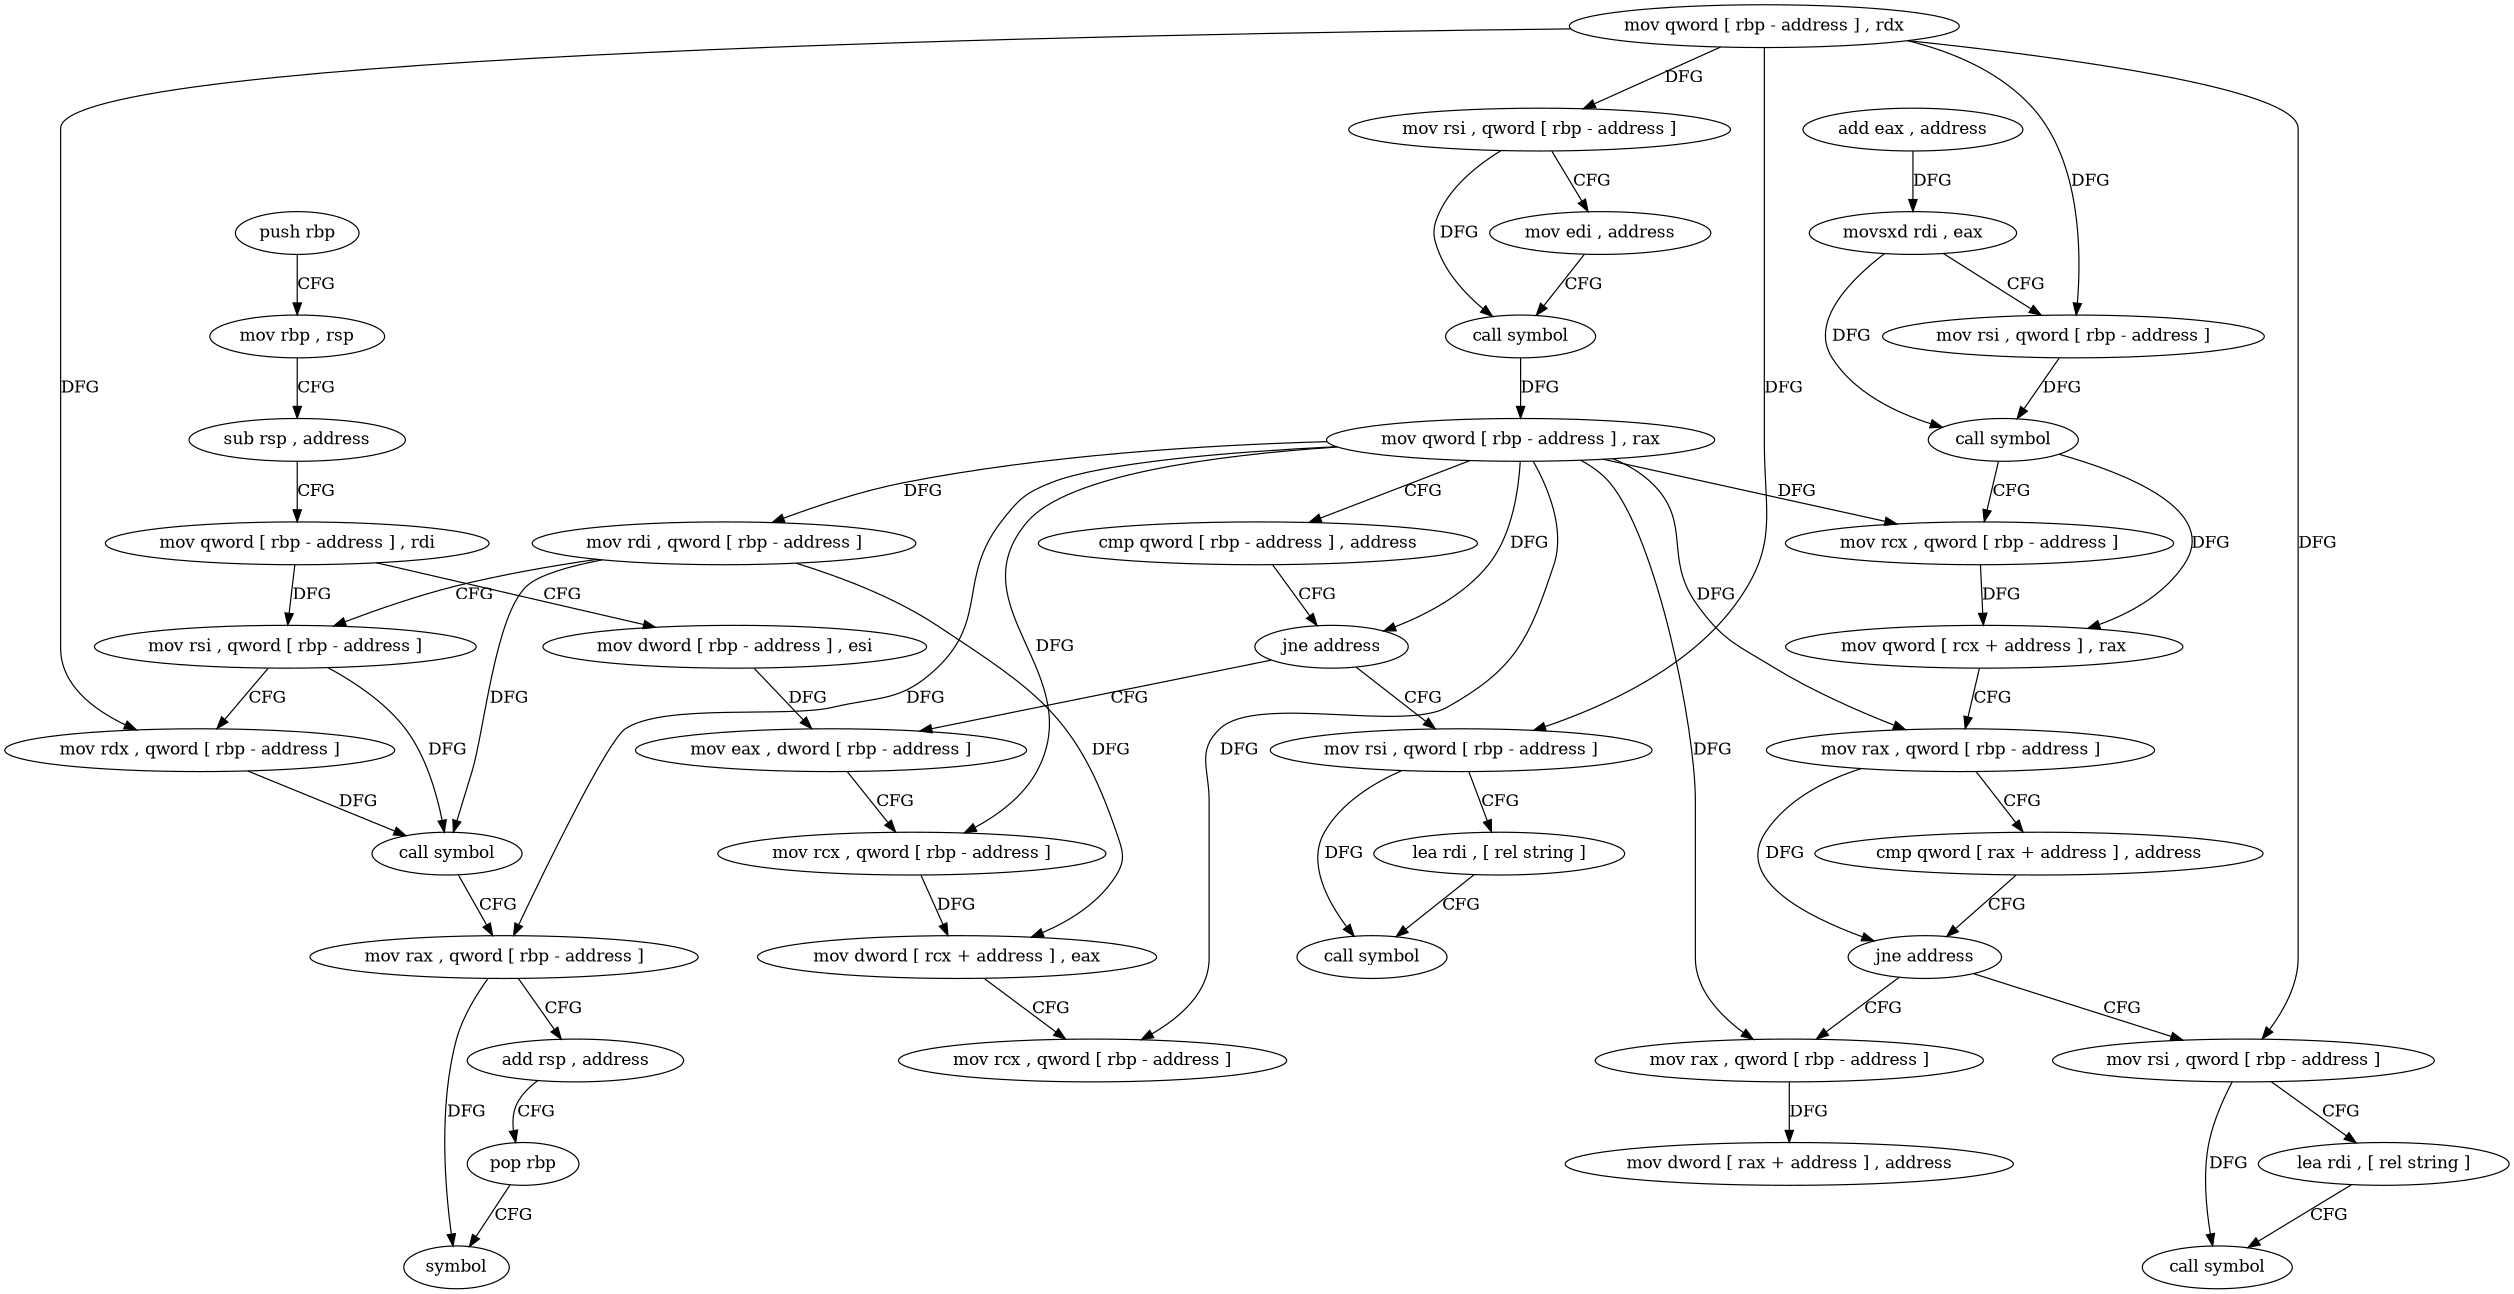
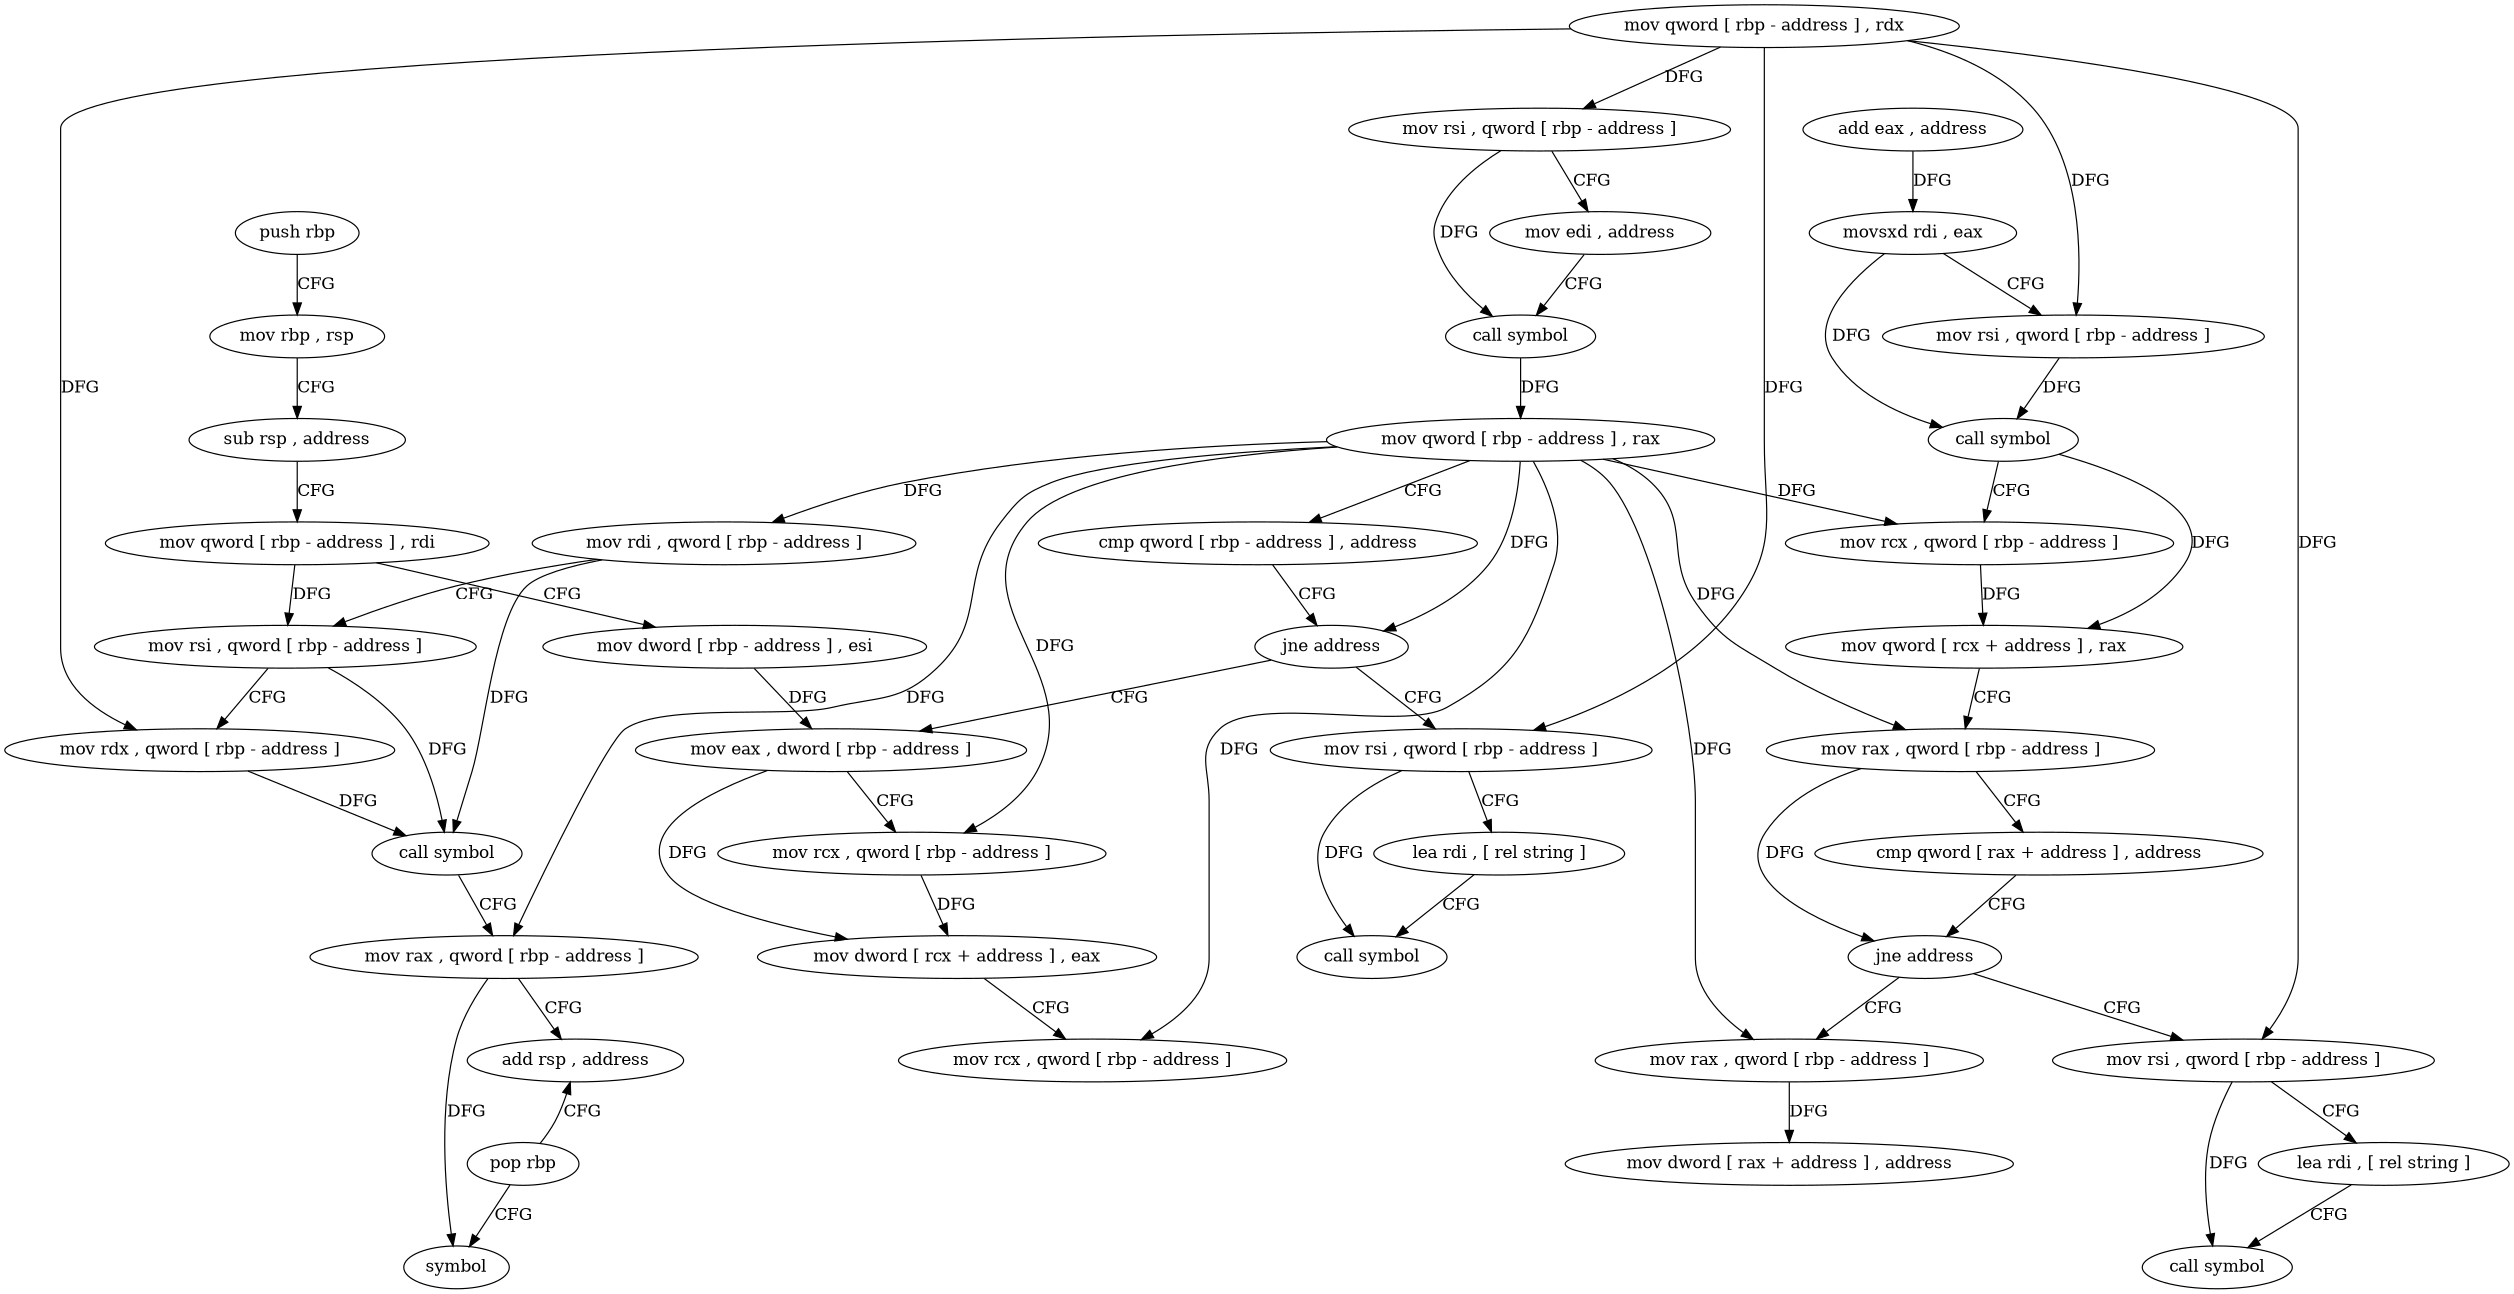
edge "mov rdi , qword [ rbp - address ]" -> "mov dword [ rcx + address ] , eax": now "mov eax , dword [ rbp - address ]" -> "mov dword [ rcx + address ] , eax"
edge "add rsp , address" -> "pop rbp": reversed
